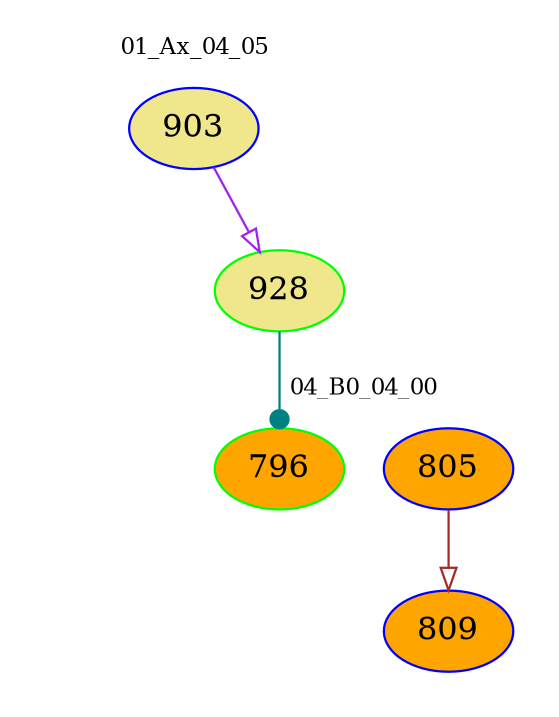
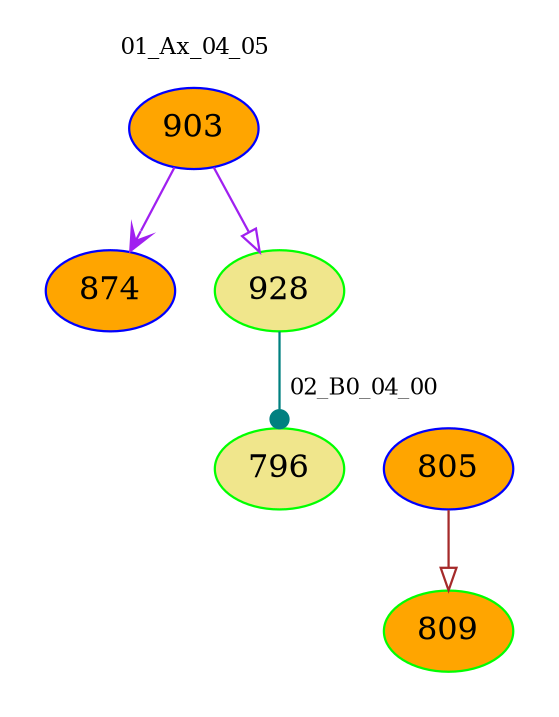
node "903": fillcolor khaki -> orange
node "874": added
cluster "04_B0_04_00": label "04_B0_04_00" -> "02_B0_04_00"
node "796": fillcolor orange -> khaki
node "809": color blue -> green
